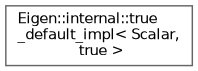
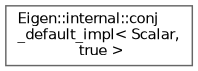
node "Eigen::internal::true _default_impl< Scalar, true >": label "Eigen::internal::true _default_impl< Scalar, true >" -> "Eigen::internal::conj _default_impl< Scalar, true >"
